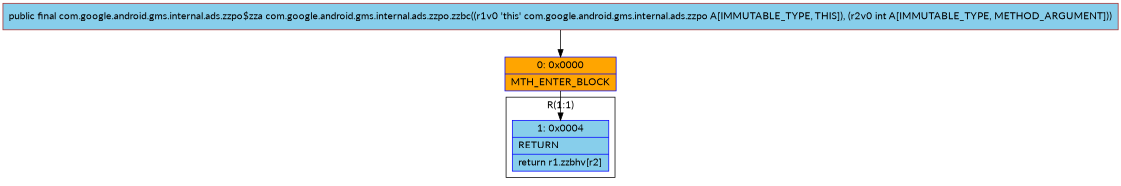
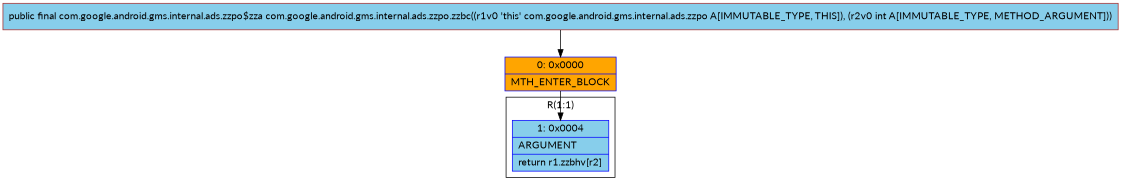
node "1: 0x0004": text "RETURN" -> "ARGUMENT"
